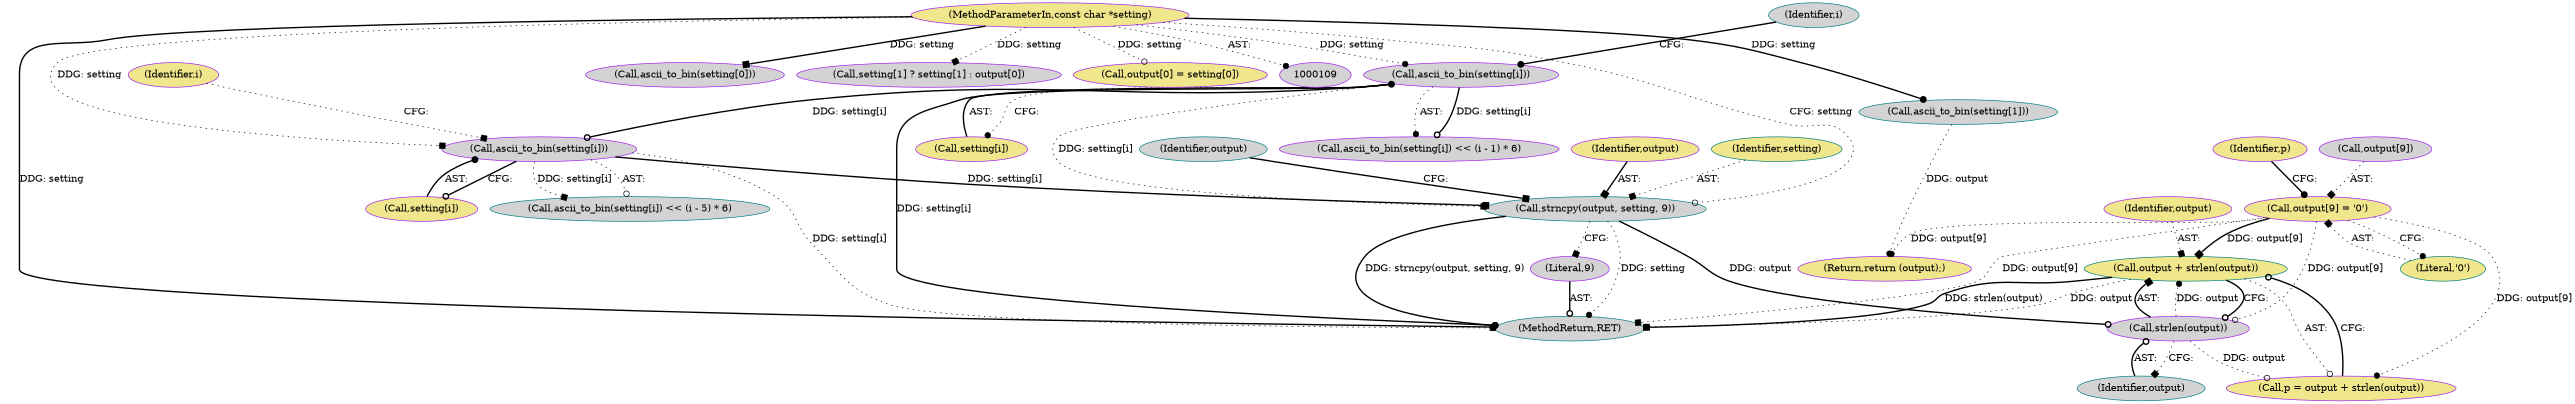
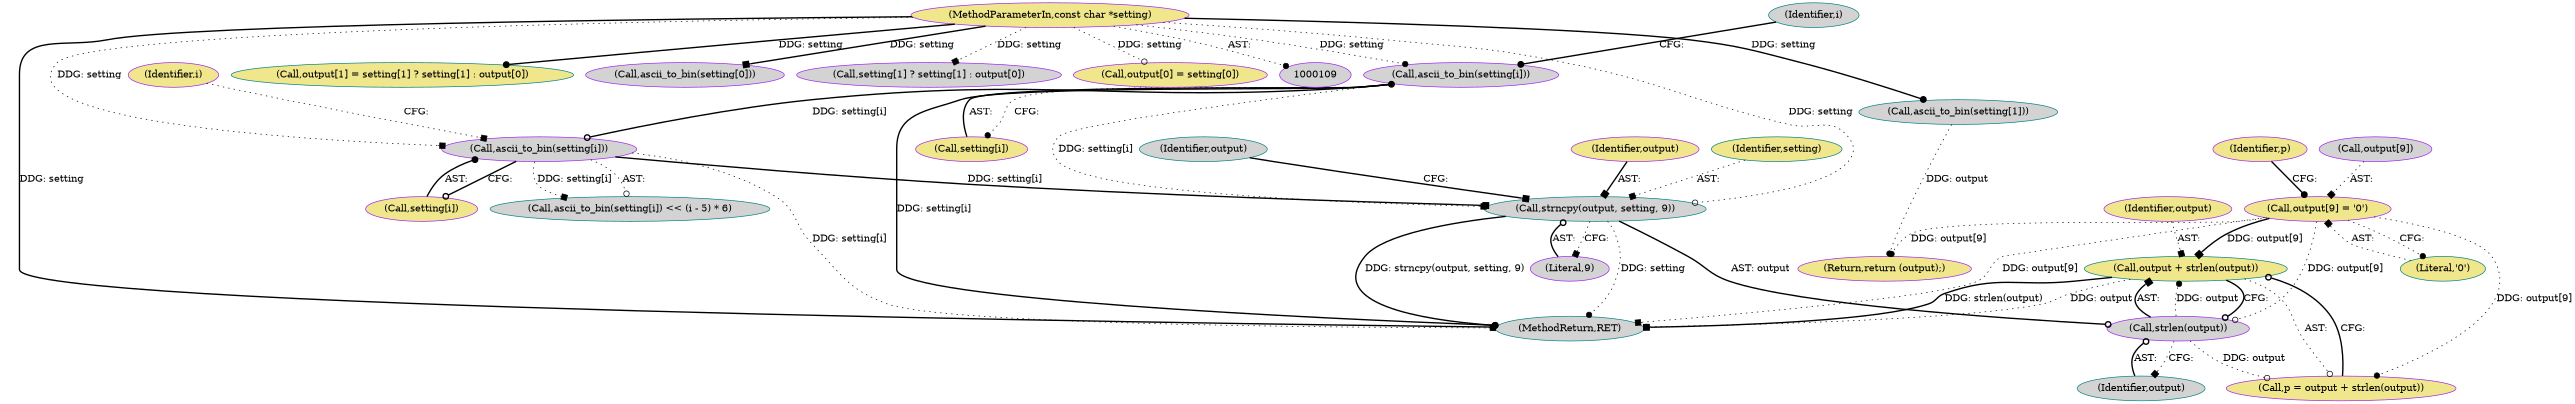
node "(Call,output[1] = setting[1] ? setting[1] : output[0])": added
edge "(MethodParameterIn,const char *setting)" -> "(Call,strncpy(output, setting, 9))": label "CFG: setting" -> "DDG: setting"
node "(Call,ascii_to_bin(setting[i]) << (i - 1) * 6)": removed
edge "(Call,strncpy(output, setting, 9))" -> "(Call,strlen(output))": label "DDG: output" -> "AST: output"
edge "(Literal,9)" -> "(MethodReturn,RET)": now "(Literal,9)" -> "(Call,strncpy(output, setting, 9))"
